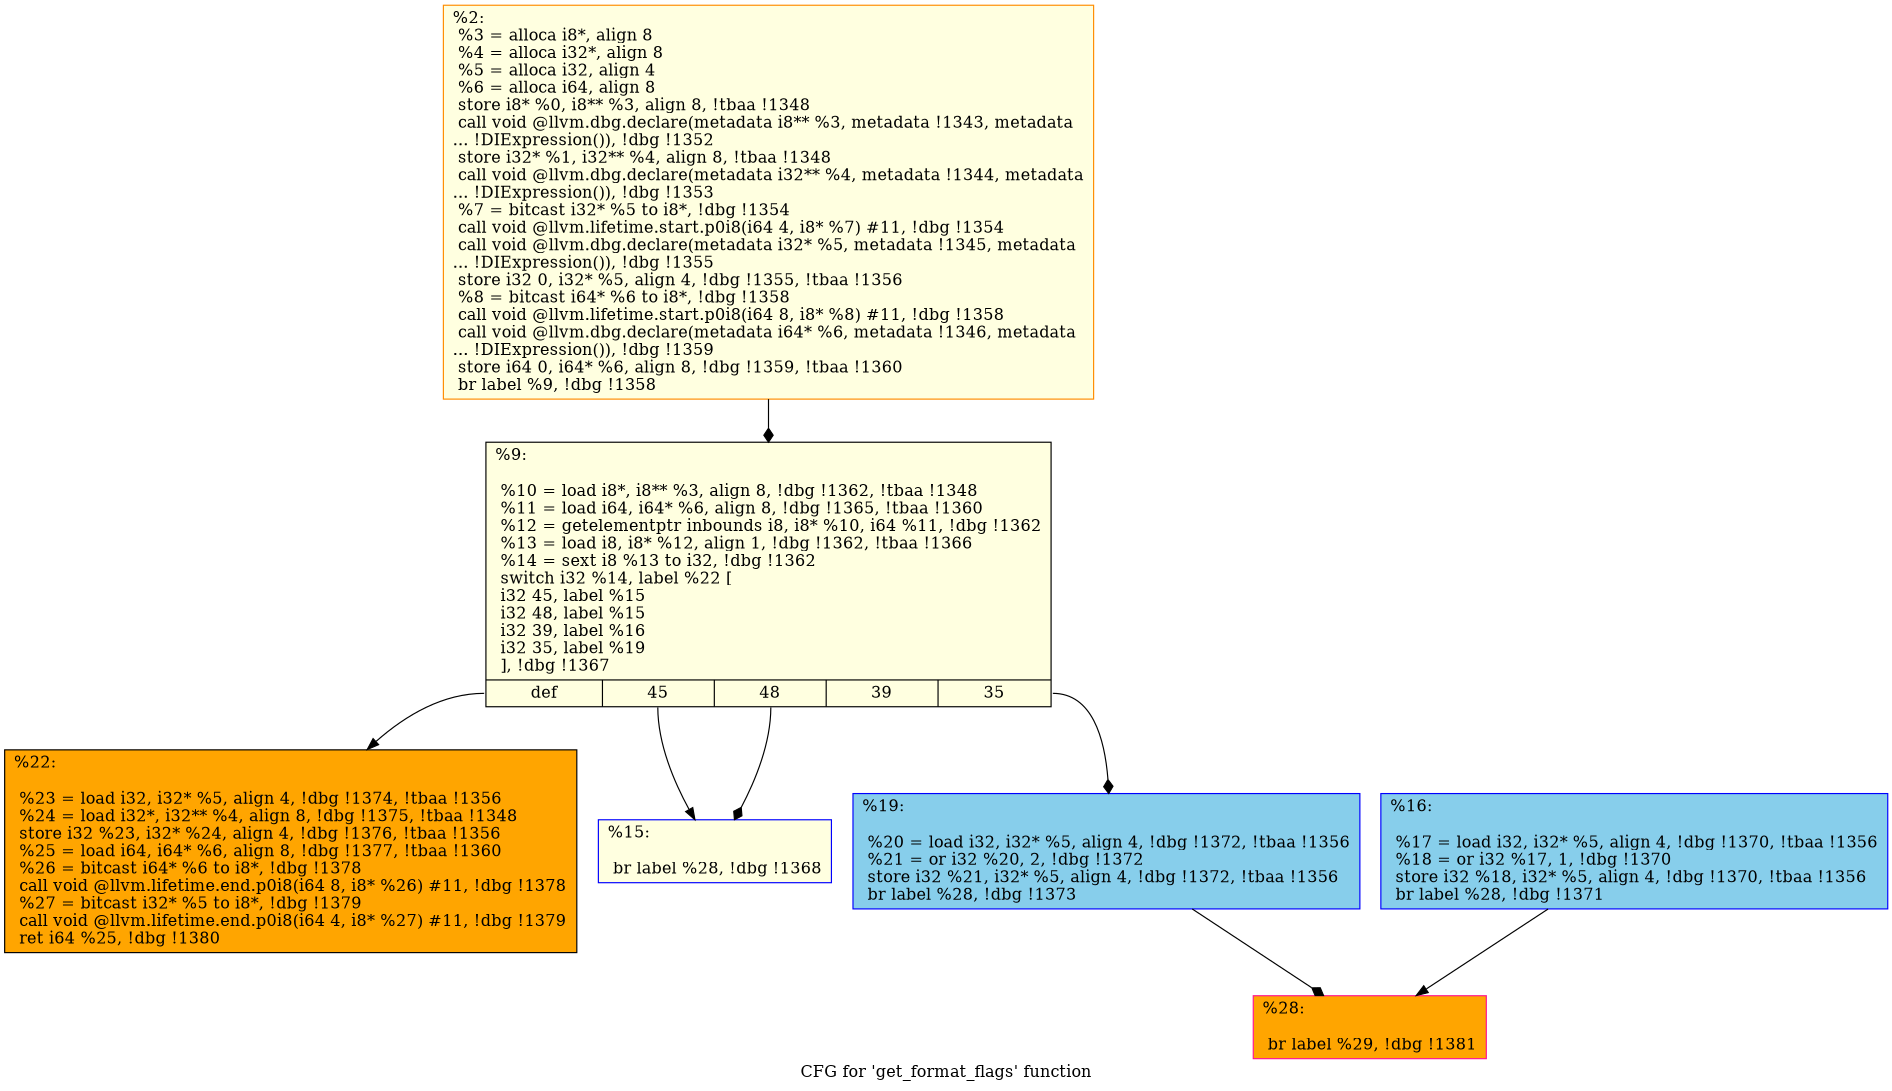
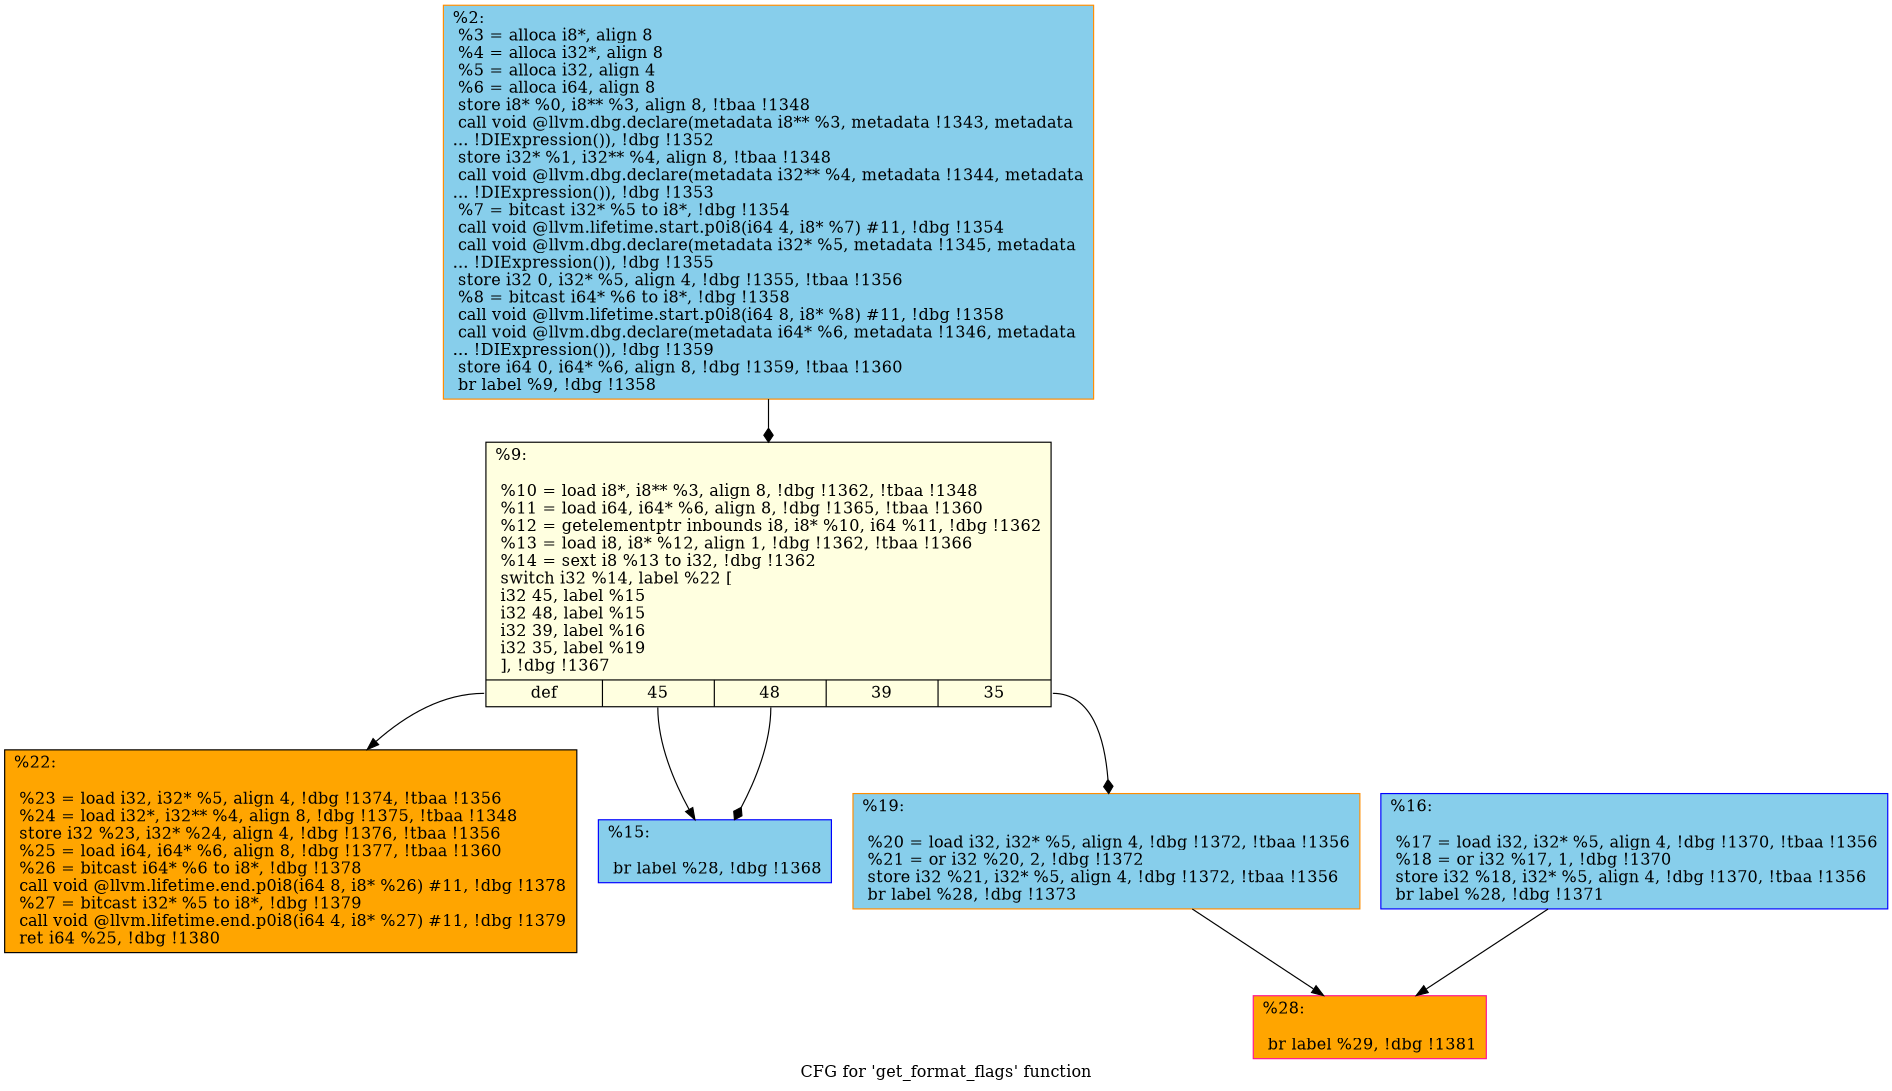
node "%2:": fillcolor lightyellow -> skyblue
node "%15:": fillcolor lightyellow -> skyblue
node "%19:": color blue -> darkorange
edge "%19:" -> "%28:": arrowhead diamond -> normal
